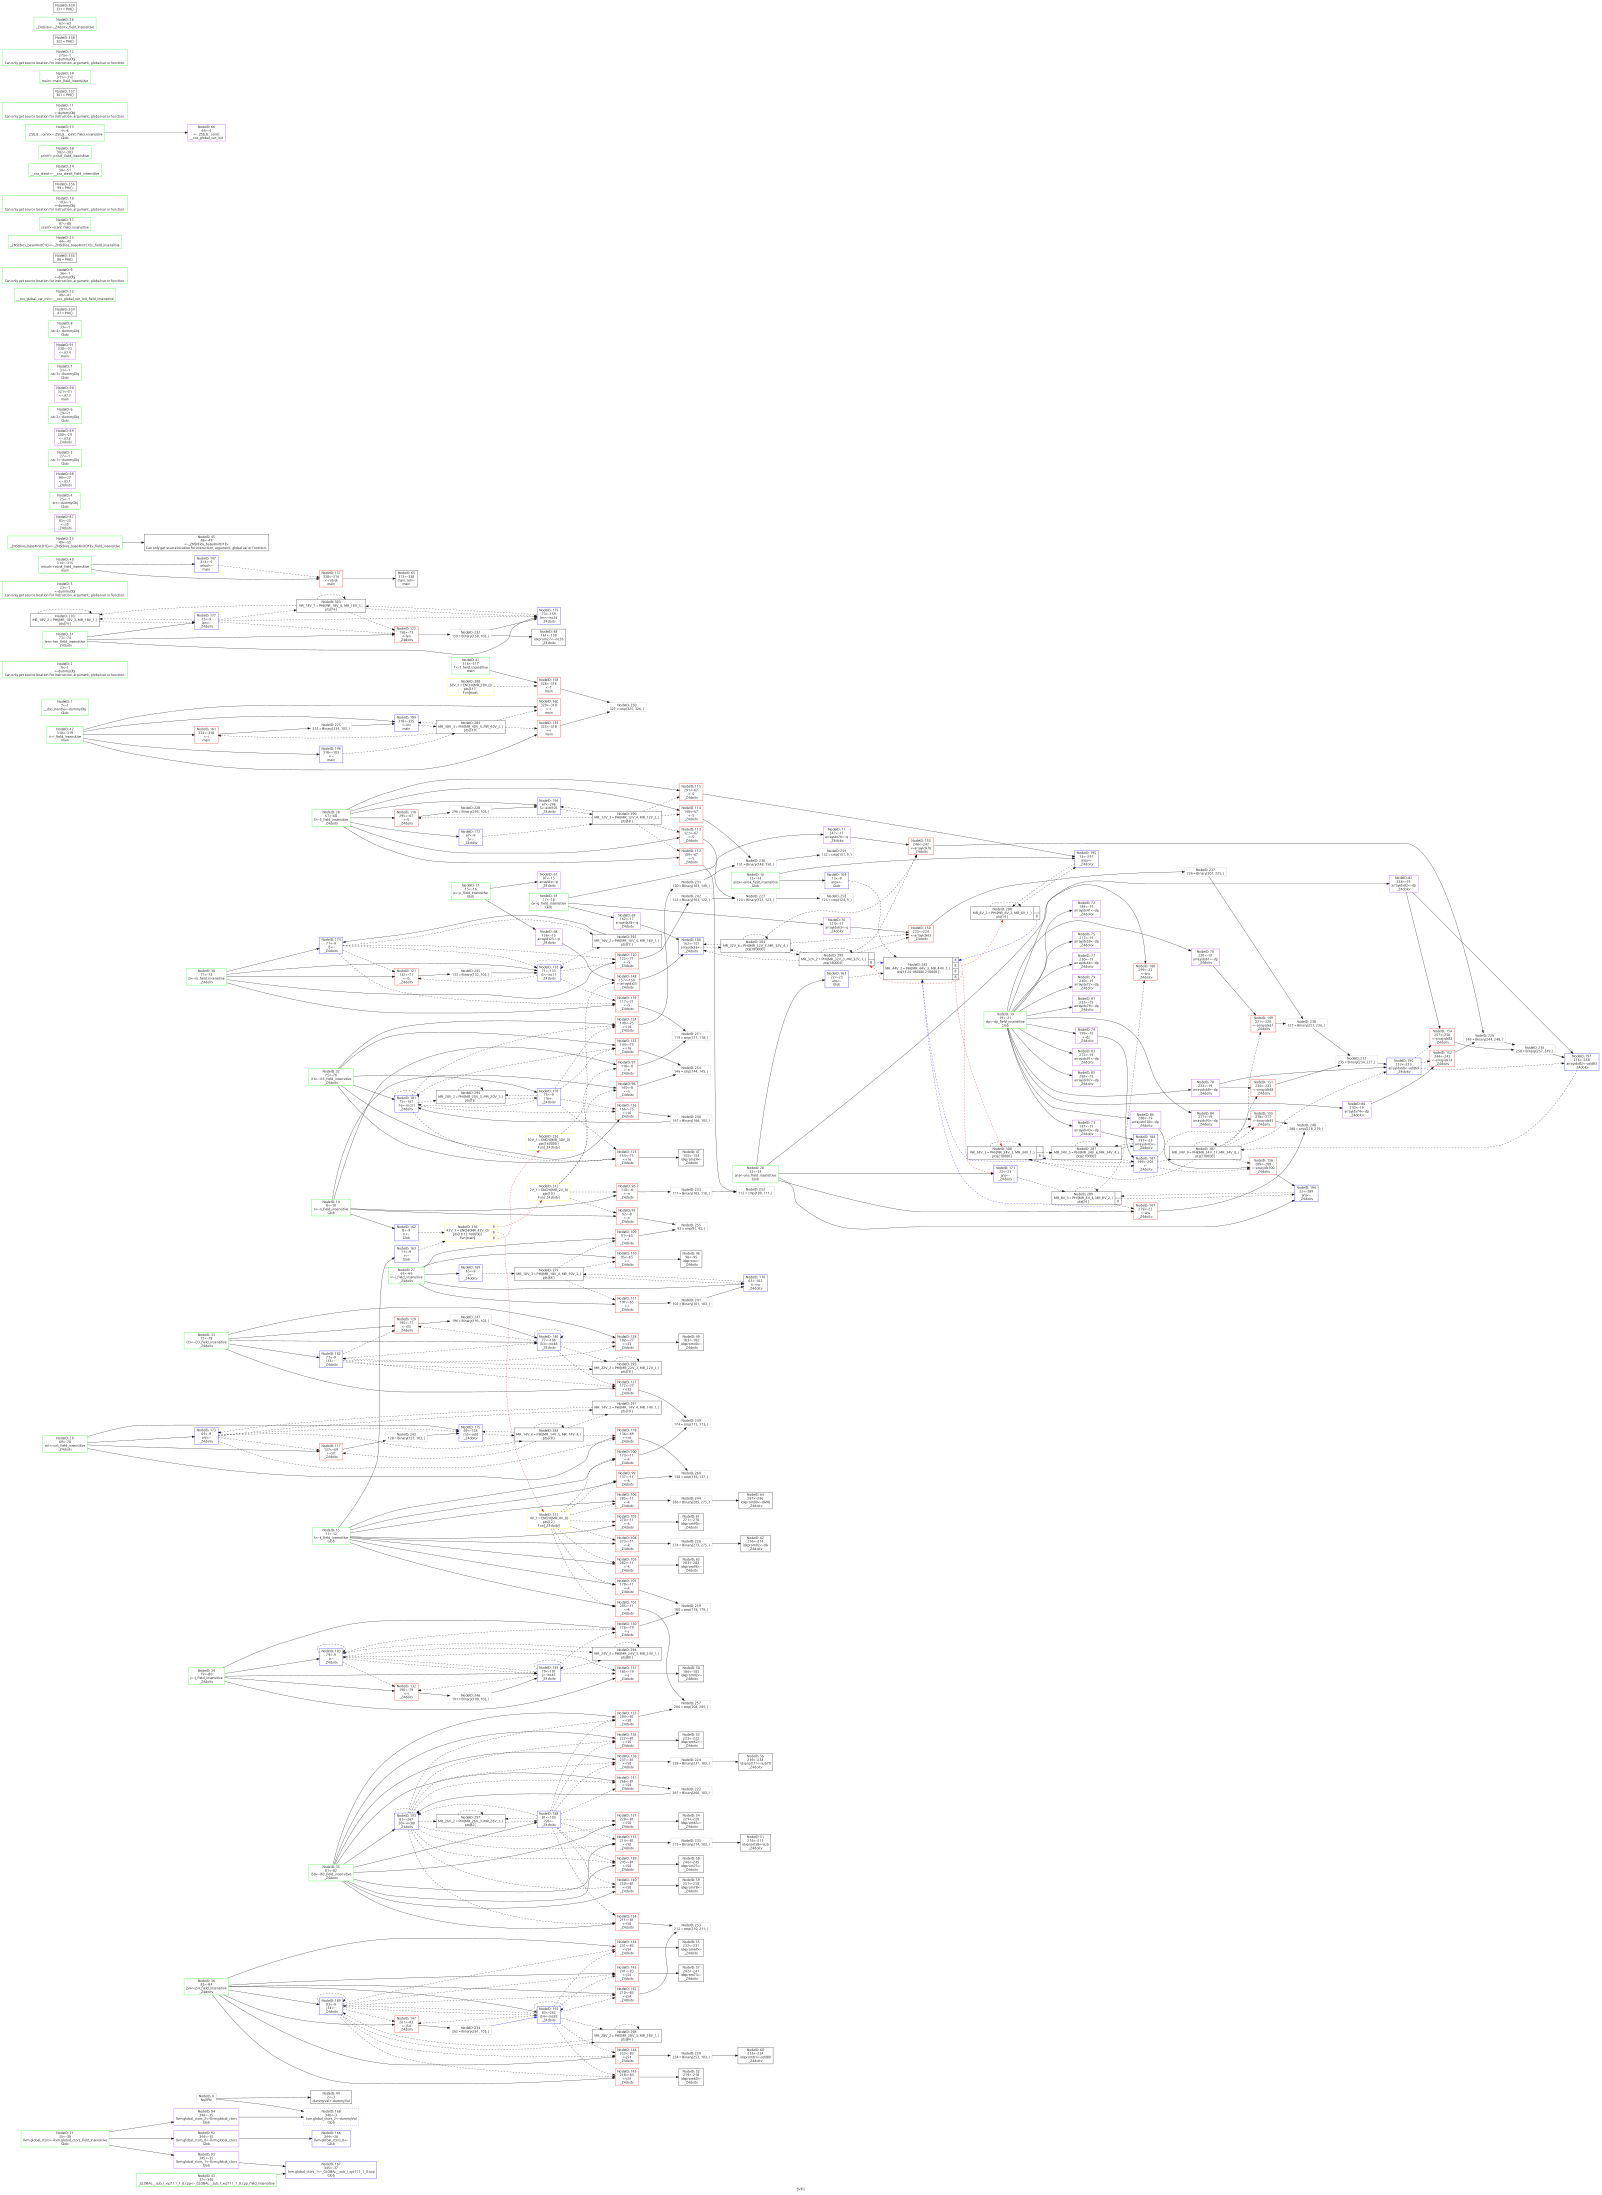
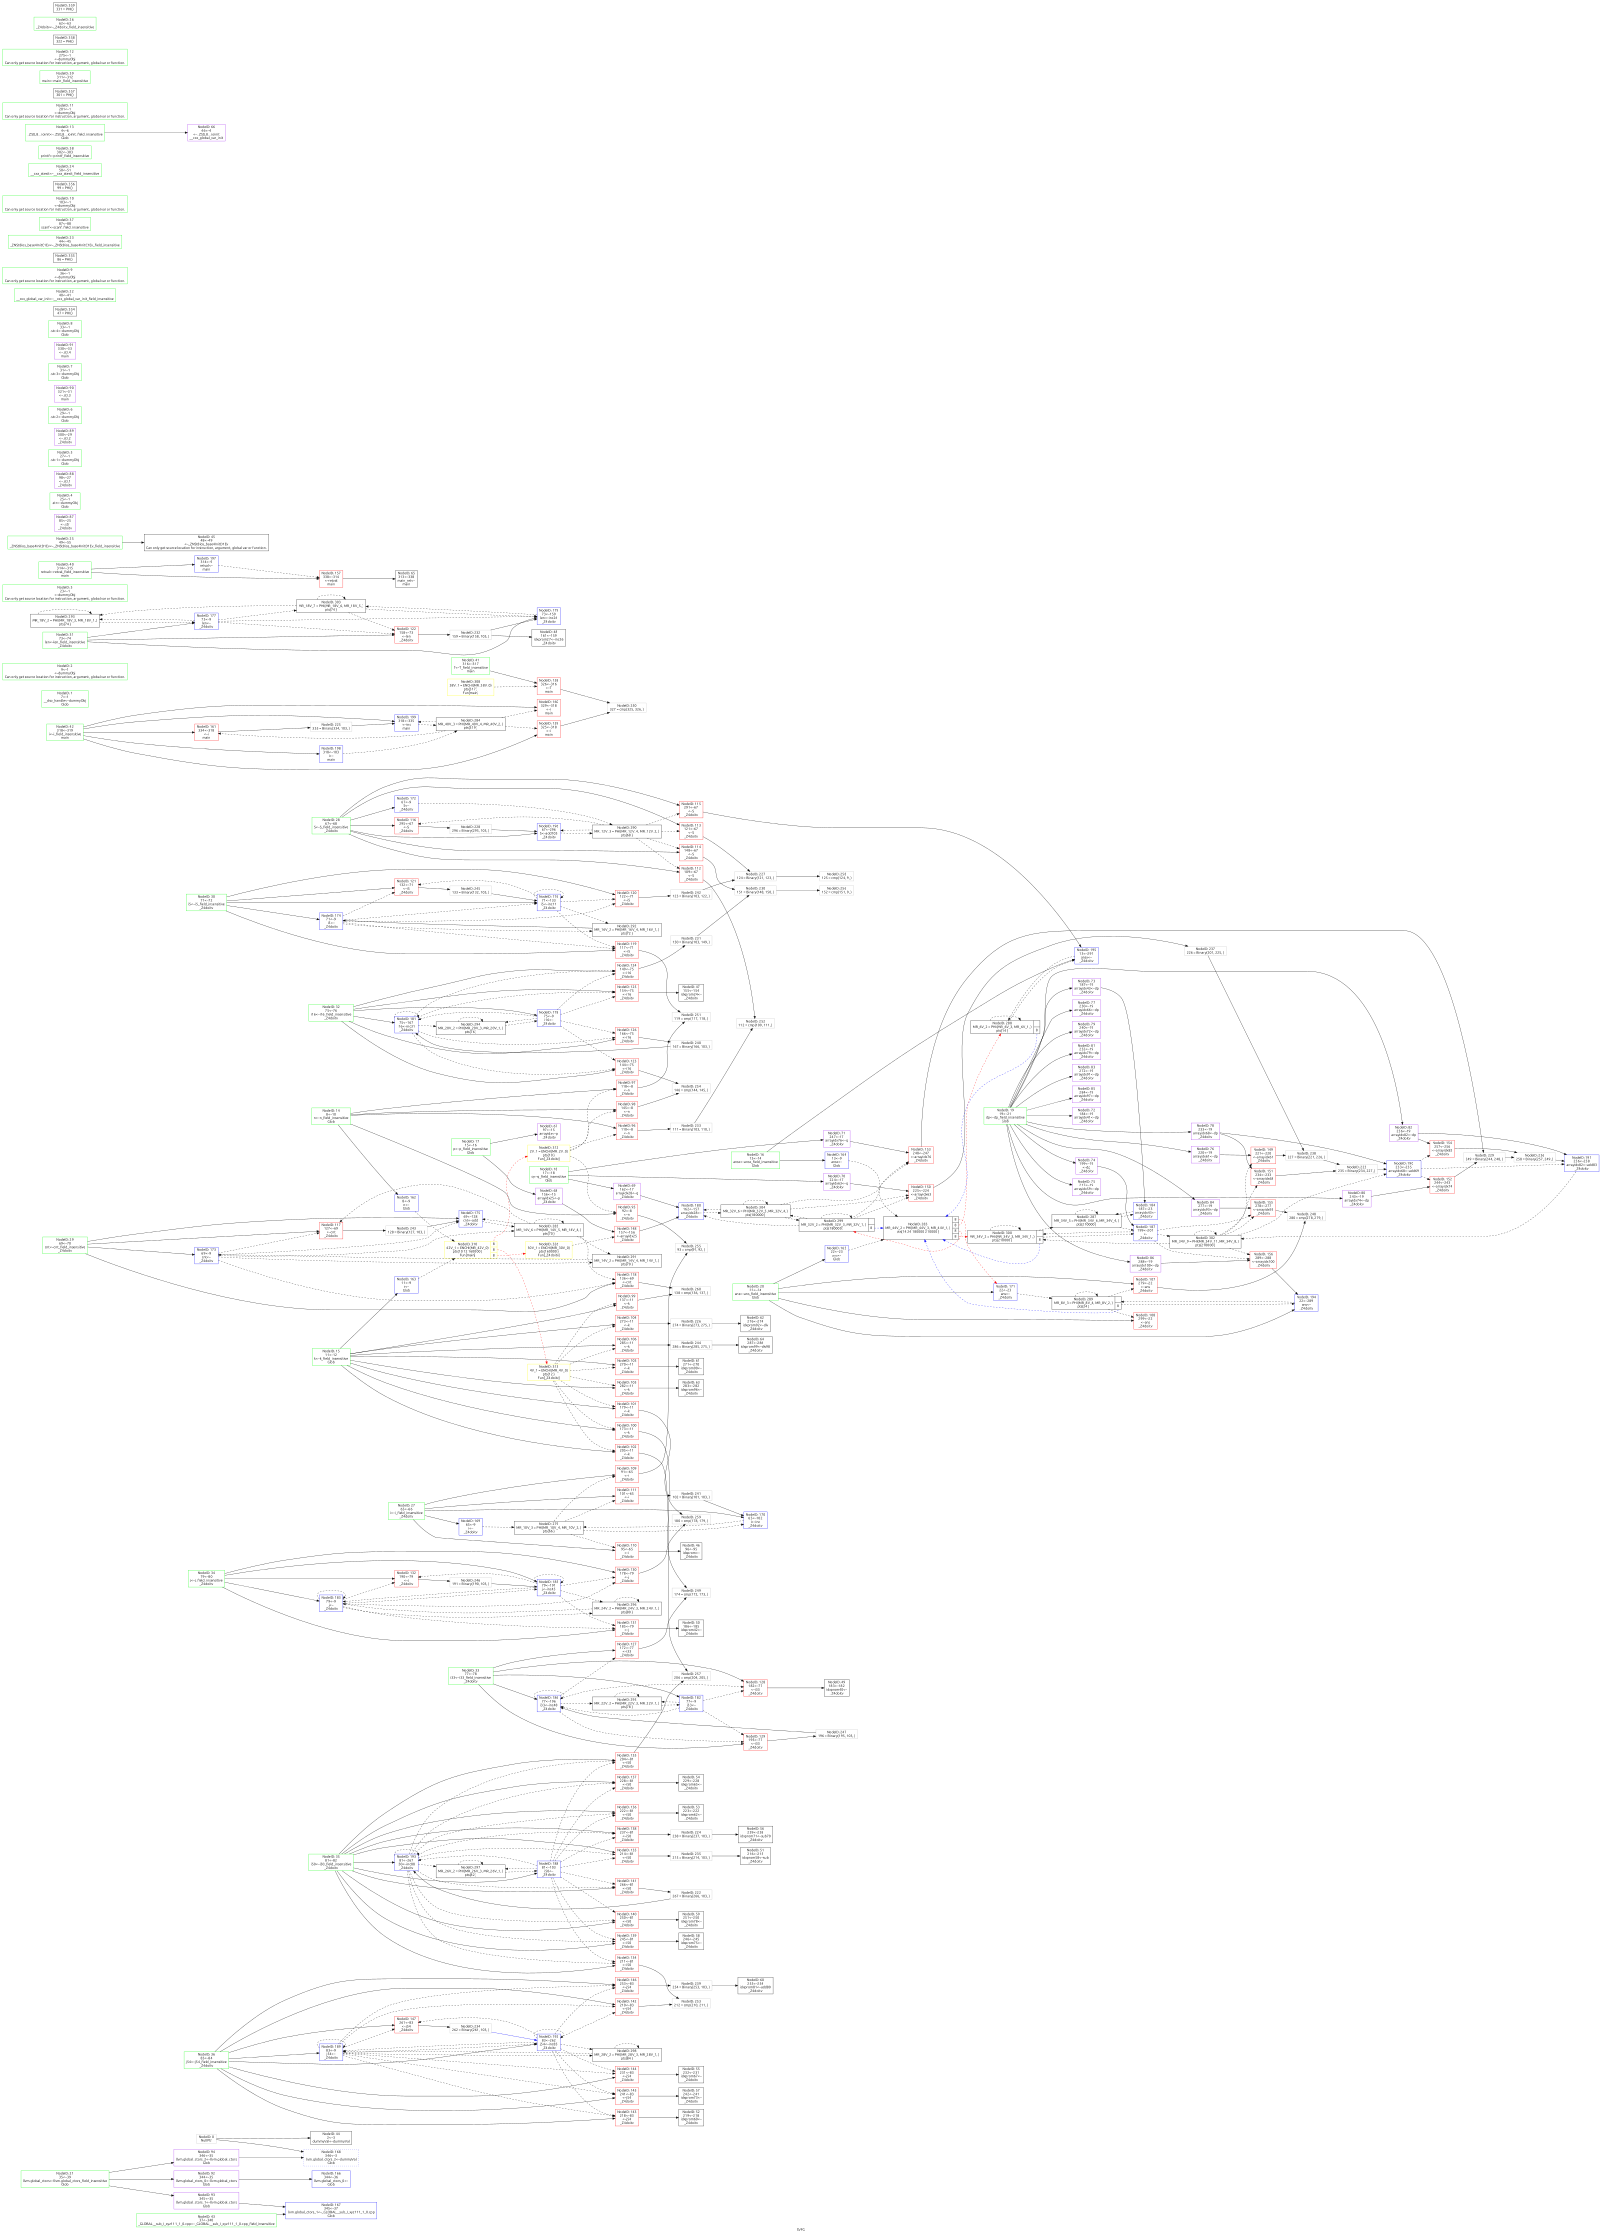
edge "NodeID: 182" -> "NodeID: 127": removed
